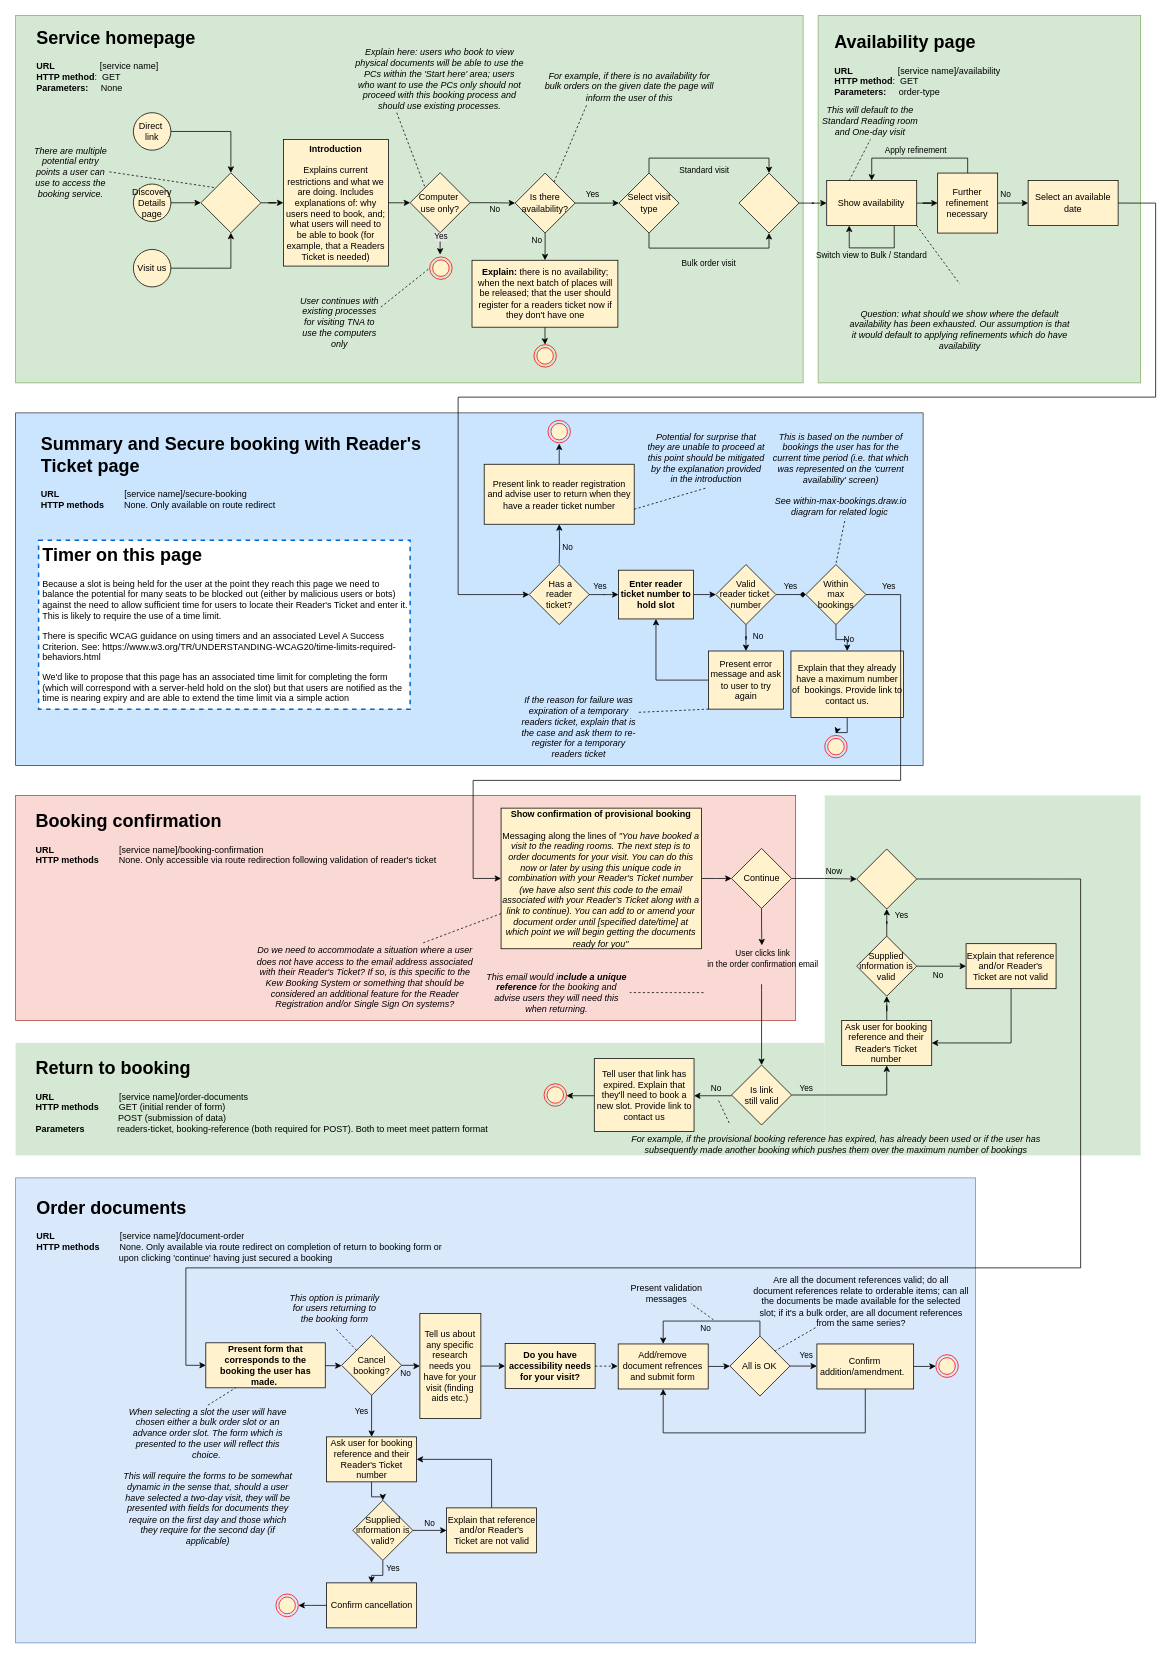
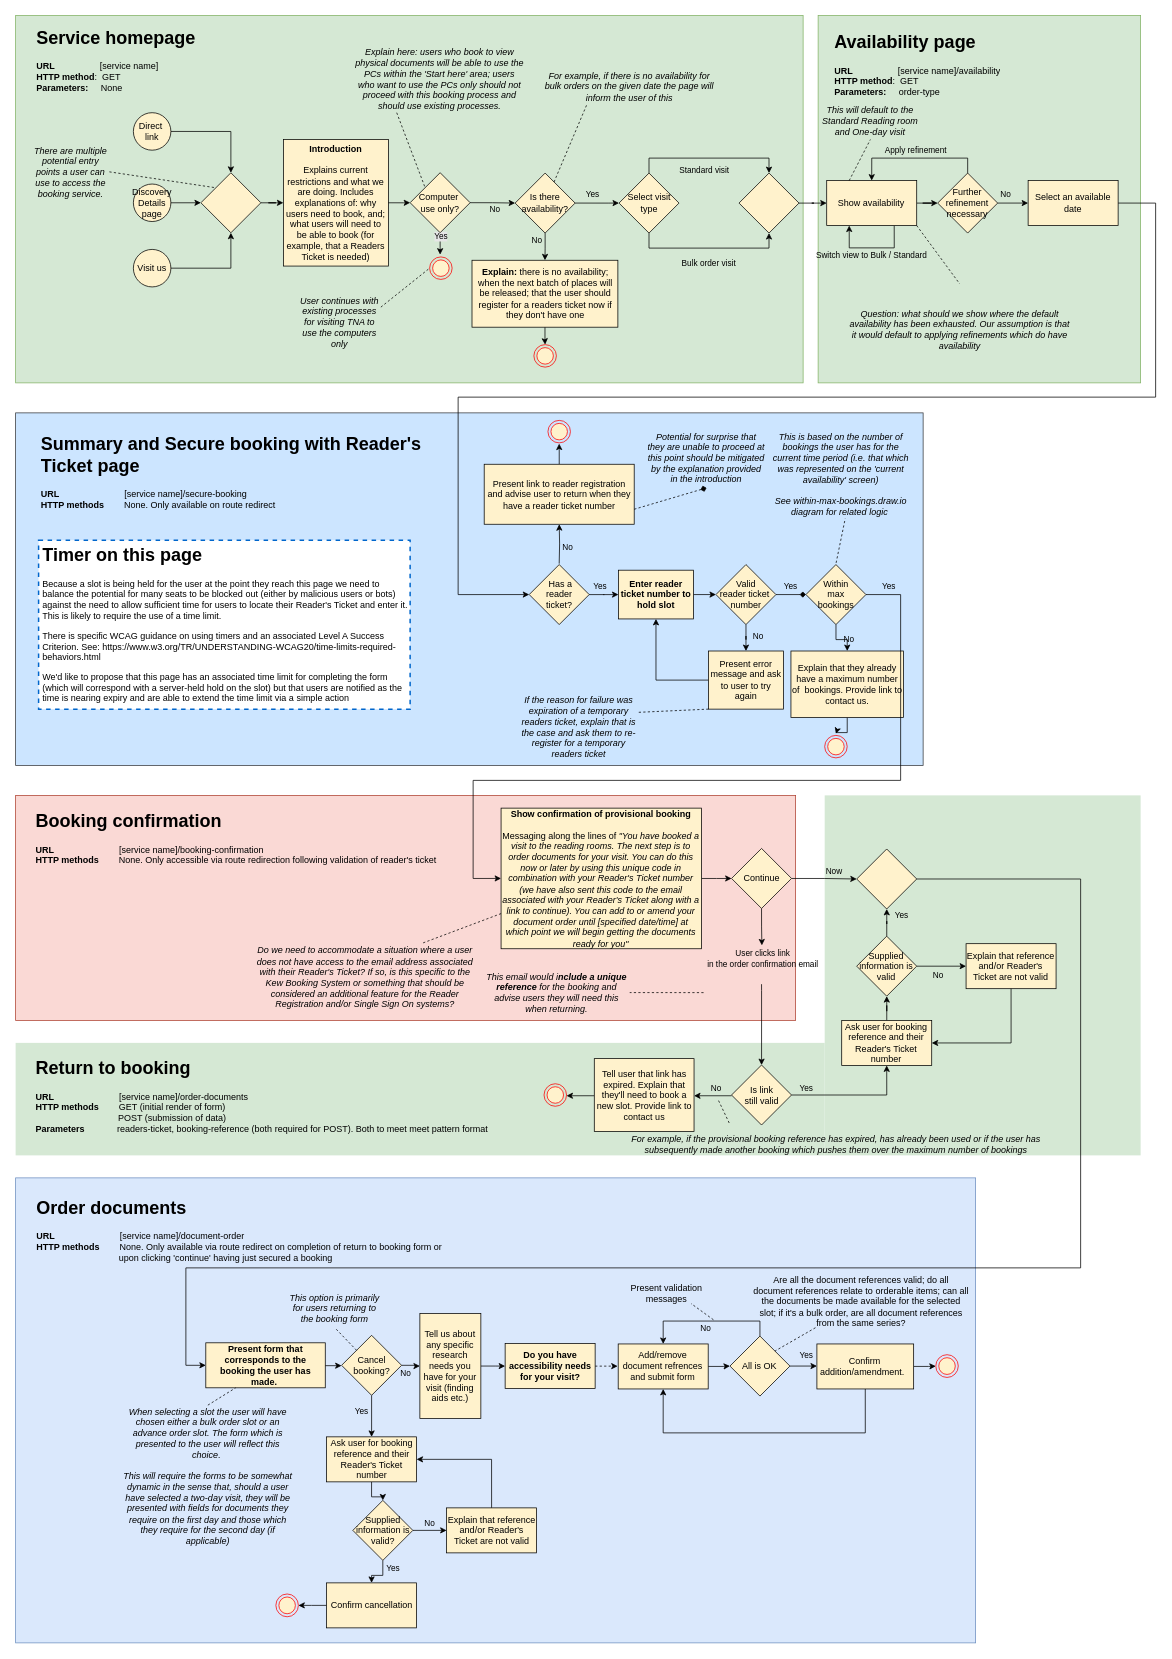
node "Further refinement necessary": shape rectangle -> diamond
edge "Potential for surprise that they are unable to proceed at this point should be mitigated by the explanation provided in the introduction" -- "Present link to reader registration and advise user to return when they have a reader ticket number": arrowhead none -> diamond
